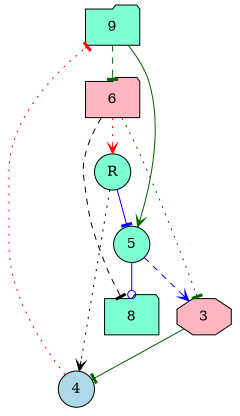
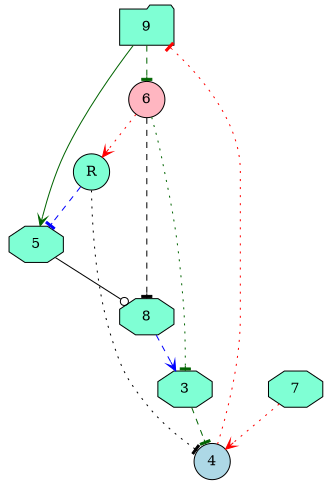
node "6": shape folder -> circle
edge "R" -> "5": style solid -> dashed
node "5": shape circle -> octagon
edge "R" -> "4": arrowhead vee -> tee
edge "5" -> "3": now "8" -> "3"
edge "5" -> "8": color blue -> black
node "8": shape folder -> octagon
node "3": fillcolor lightpink -> aquamarine
edge "3" -> "4": style solid -> dashed
node "7": added
